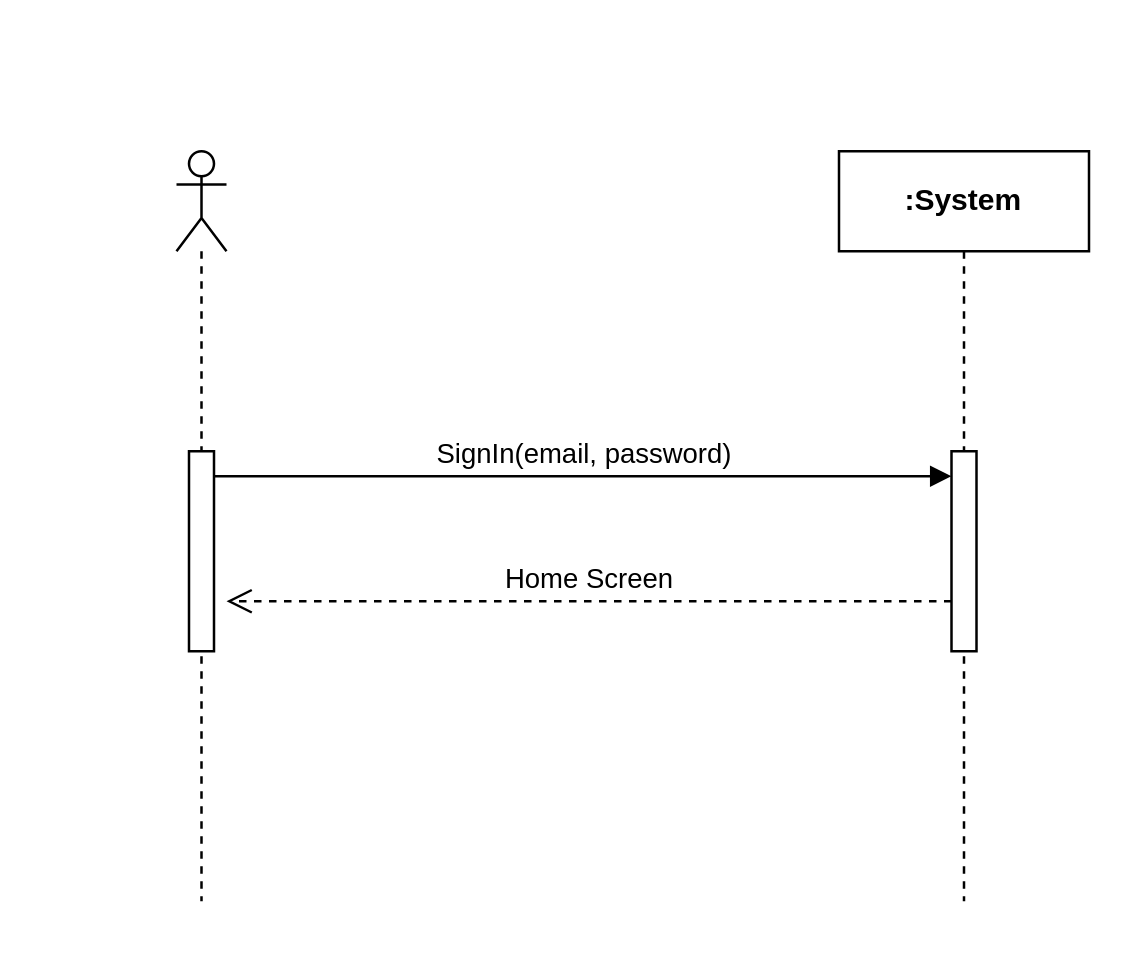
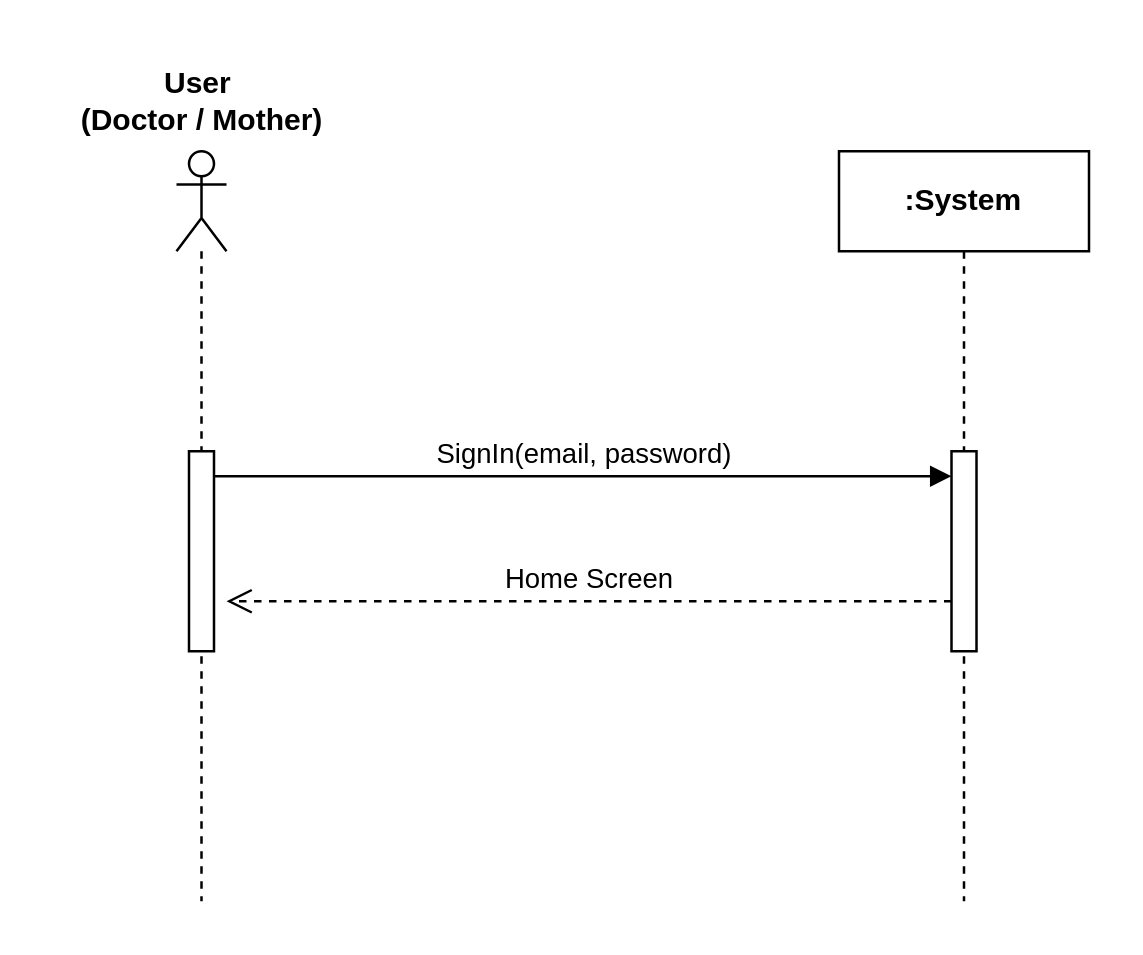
node "User (Doctor / Mother)": added
